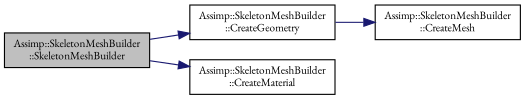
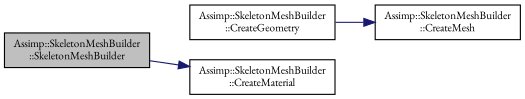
edge "Assimp::SkeletonMeshBuilder ::SkeletonMeshBuilder" -> "Assimp::SkeletonMeshBuilder ::CreateGeometry": removed
